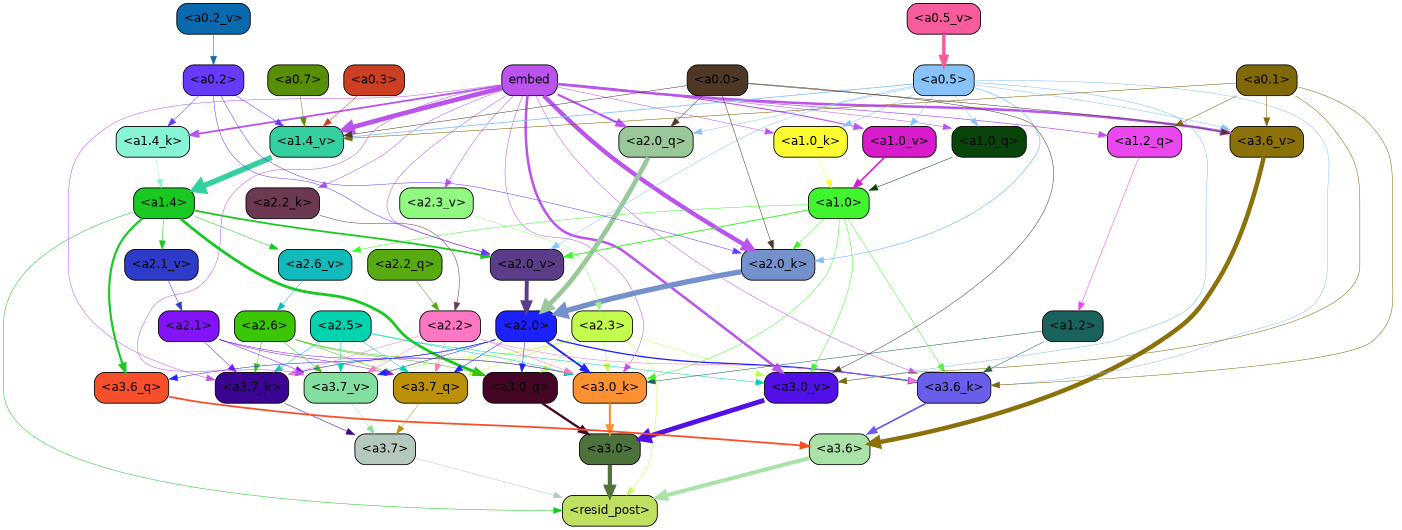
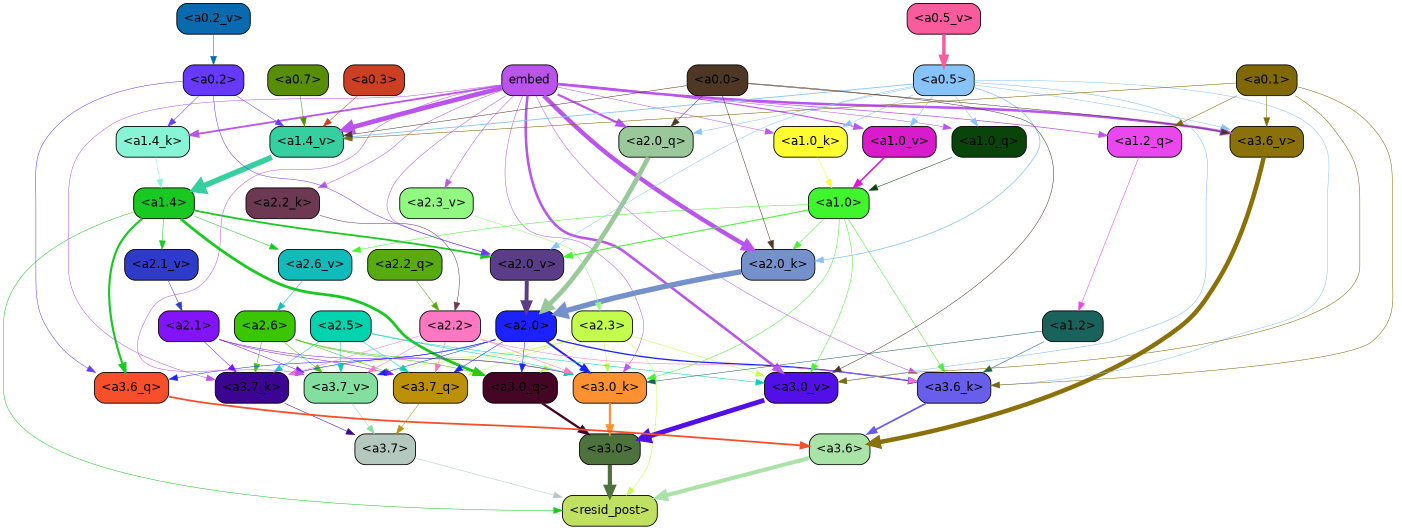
edge "<a0.2>" -> "<a2.0_k>": now "<a0.2>" -> "<a3.6_q>"
